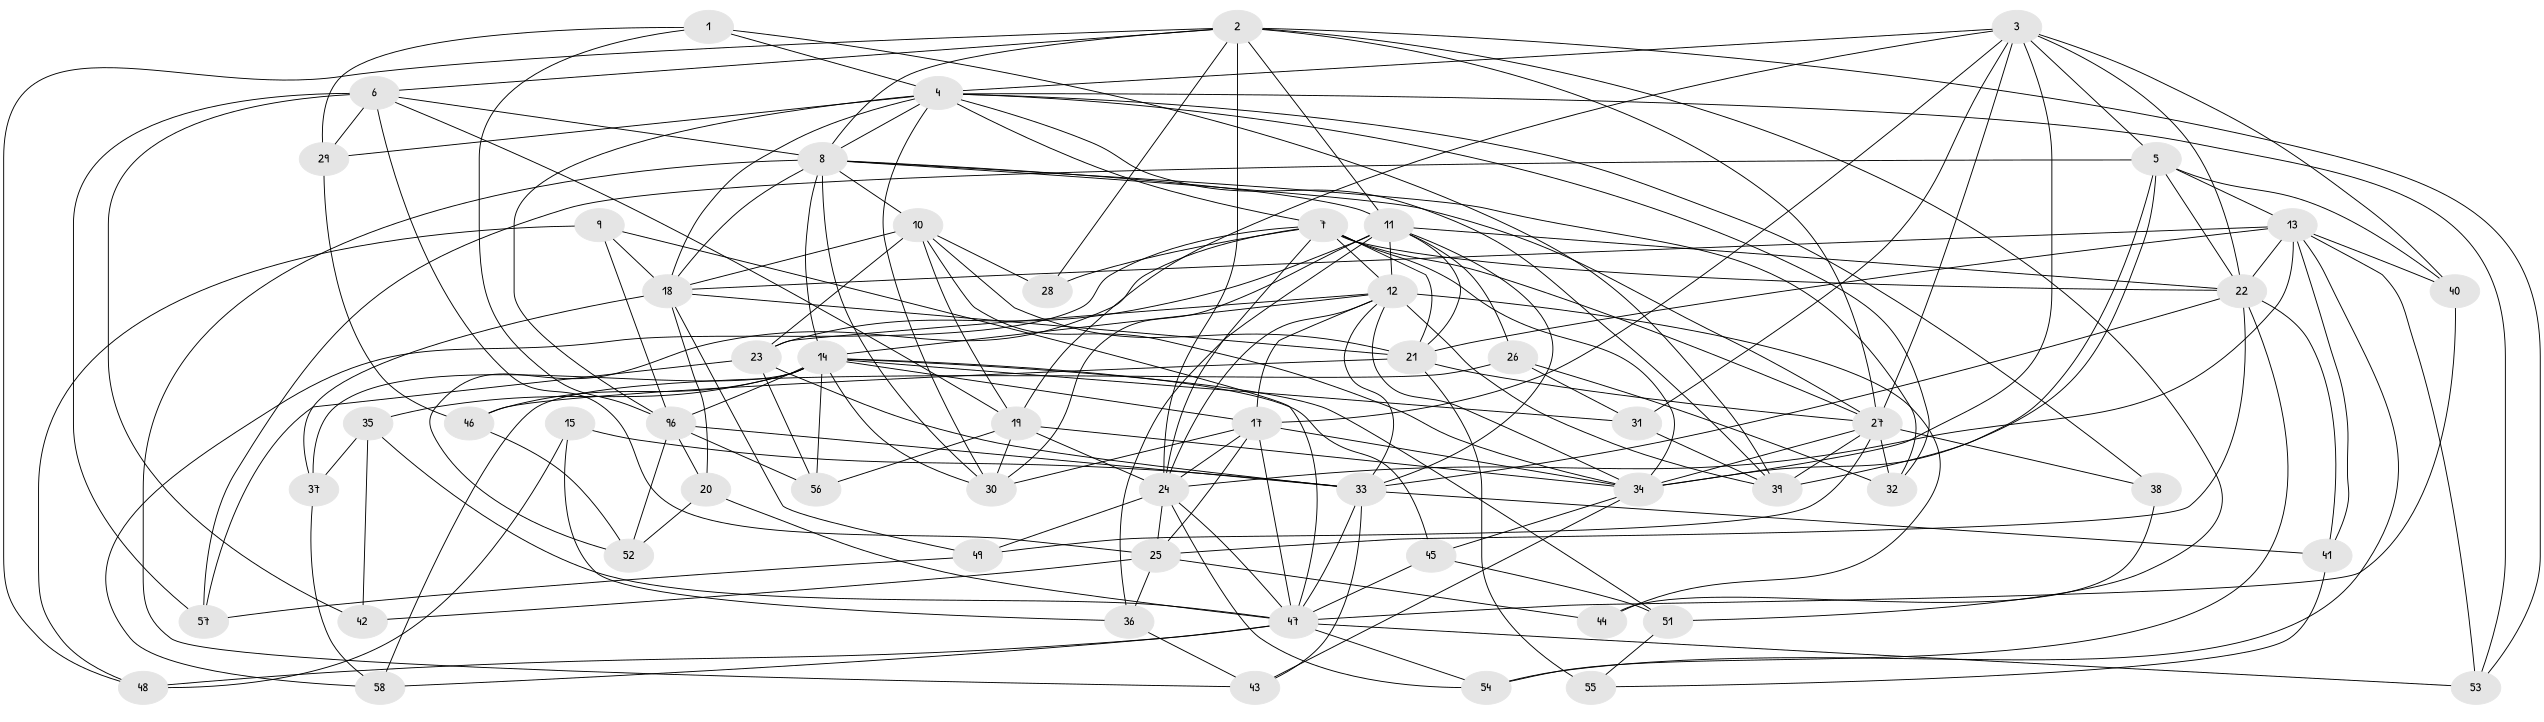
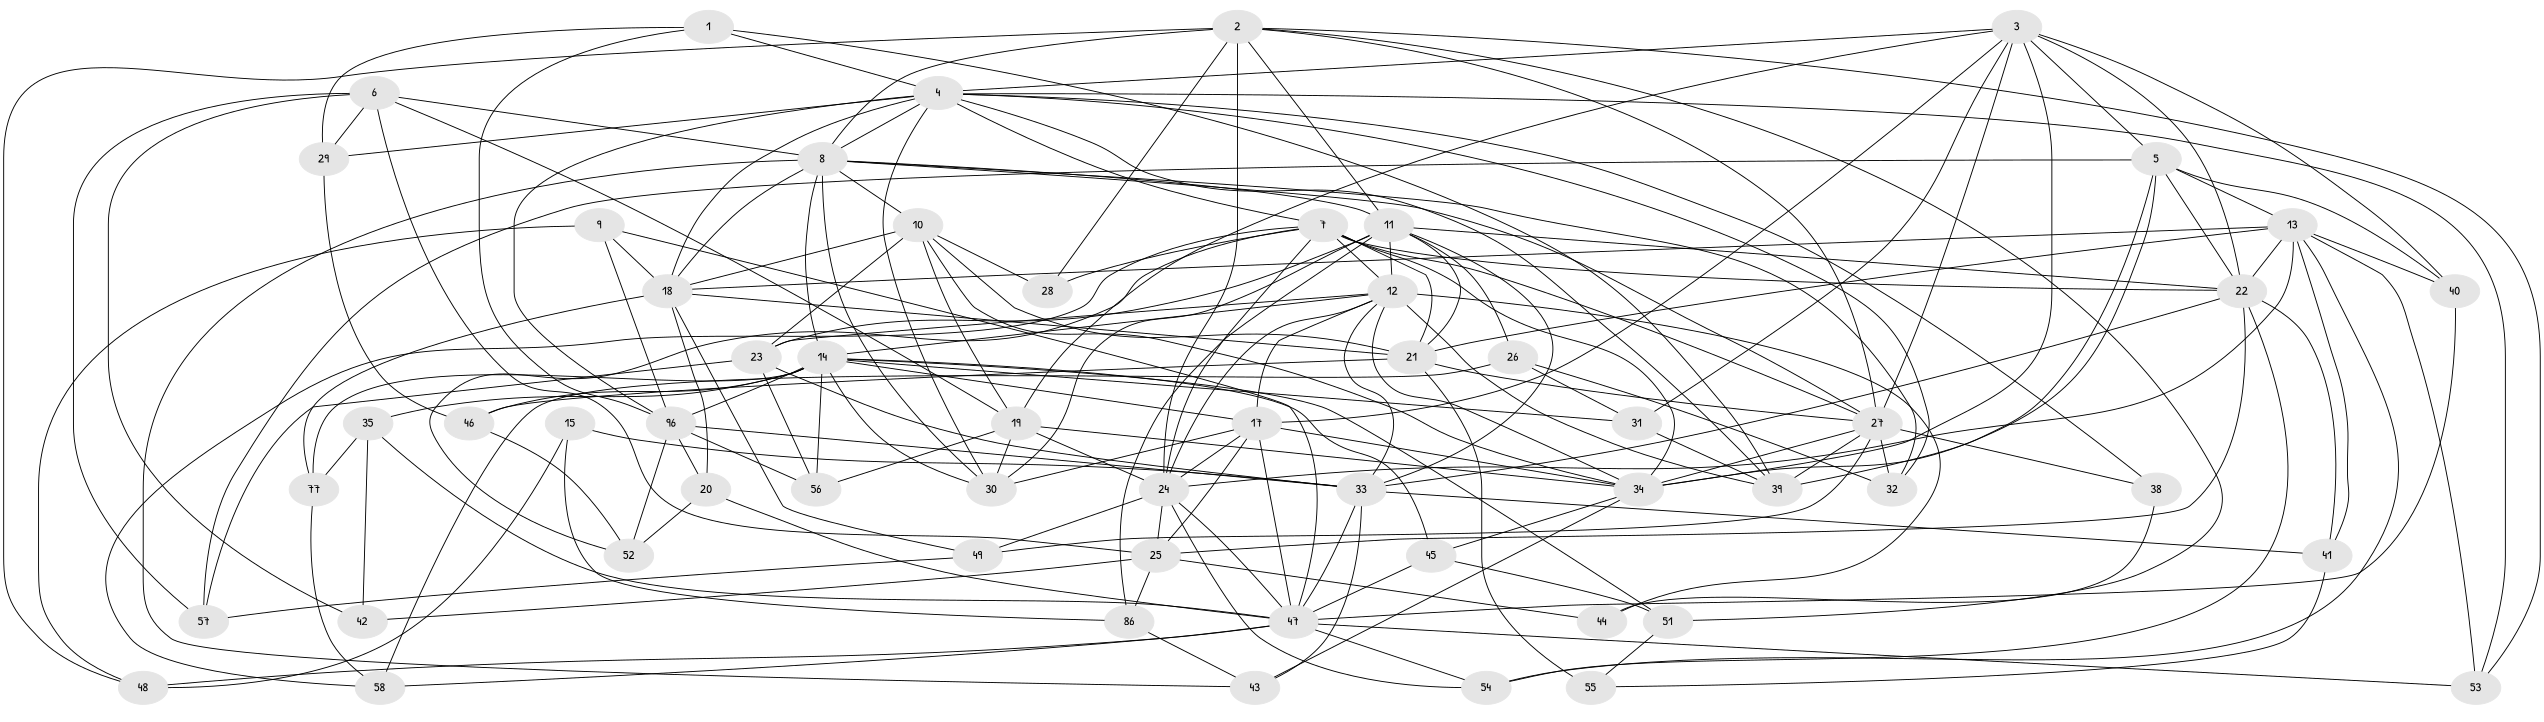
edge "2" -- "6": removed
node "37": label "37" -> "77"
node "36": label "36" -> "86"
